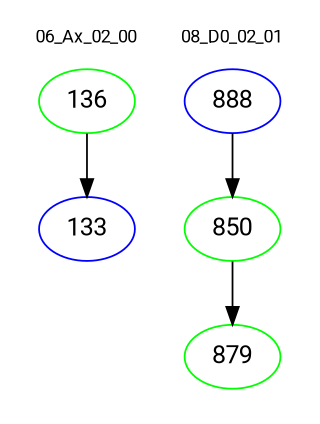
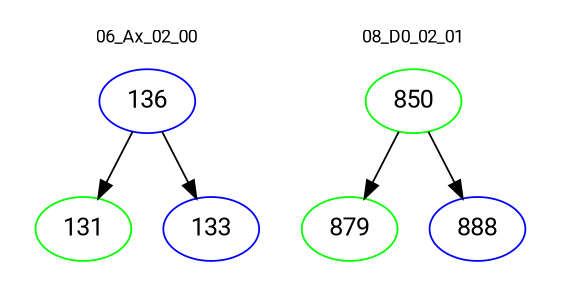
node "136": color green -> blue
edge "888" -> "850": reversed
node "131": added
